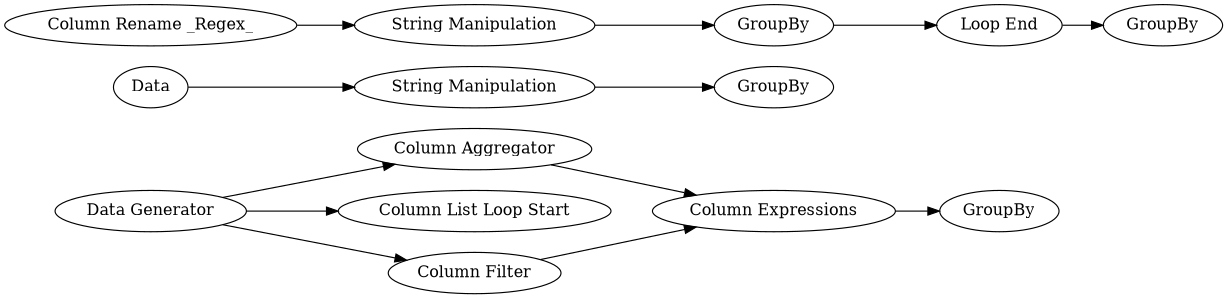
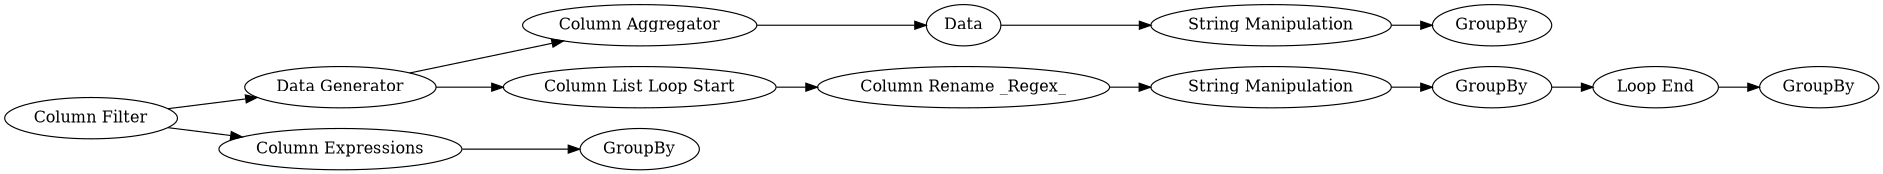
edge "Column List Loop Start" -> "Column Rename _Regex_": added
edge "Column Aggregator" -> "Column Expressions": now "Column Aggregator" -> "Data"
edge "Data Generator" -> "Column Filter": reversed
